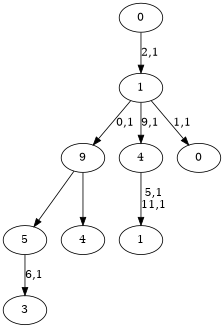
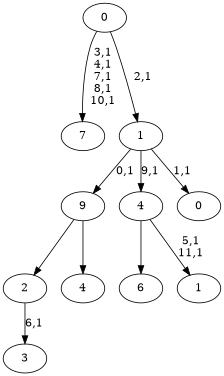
node "7": added
node "5": label "5" -> "2"
node "6": added
